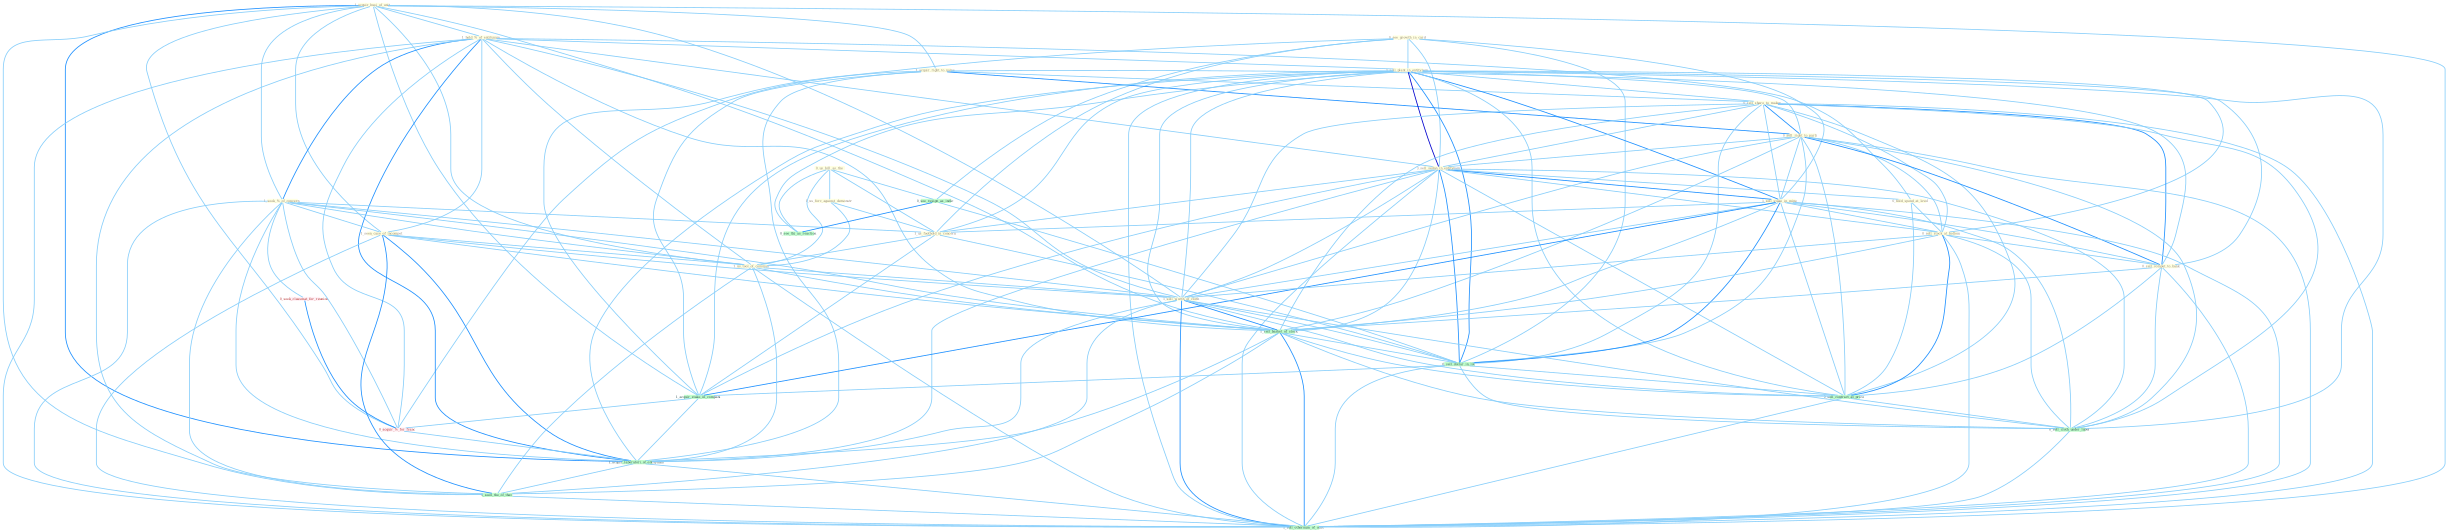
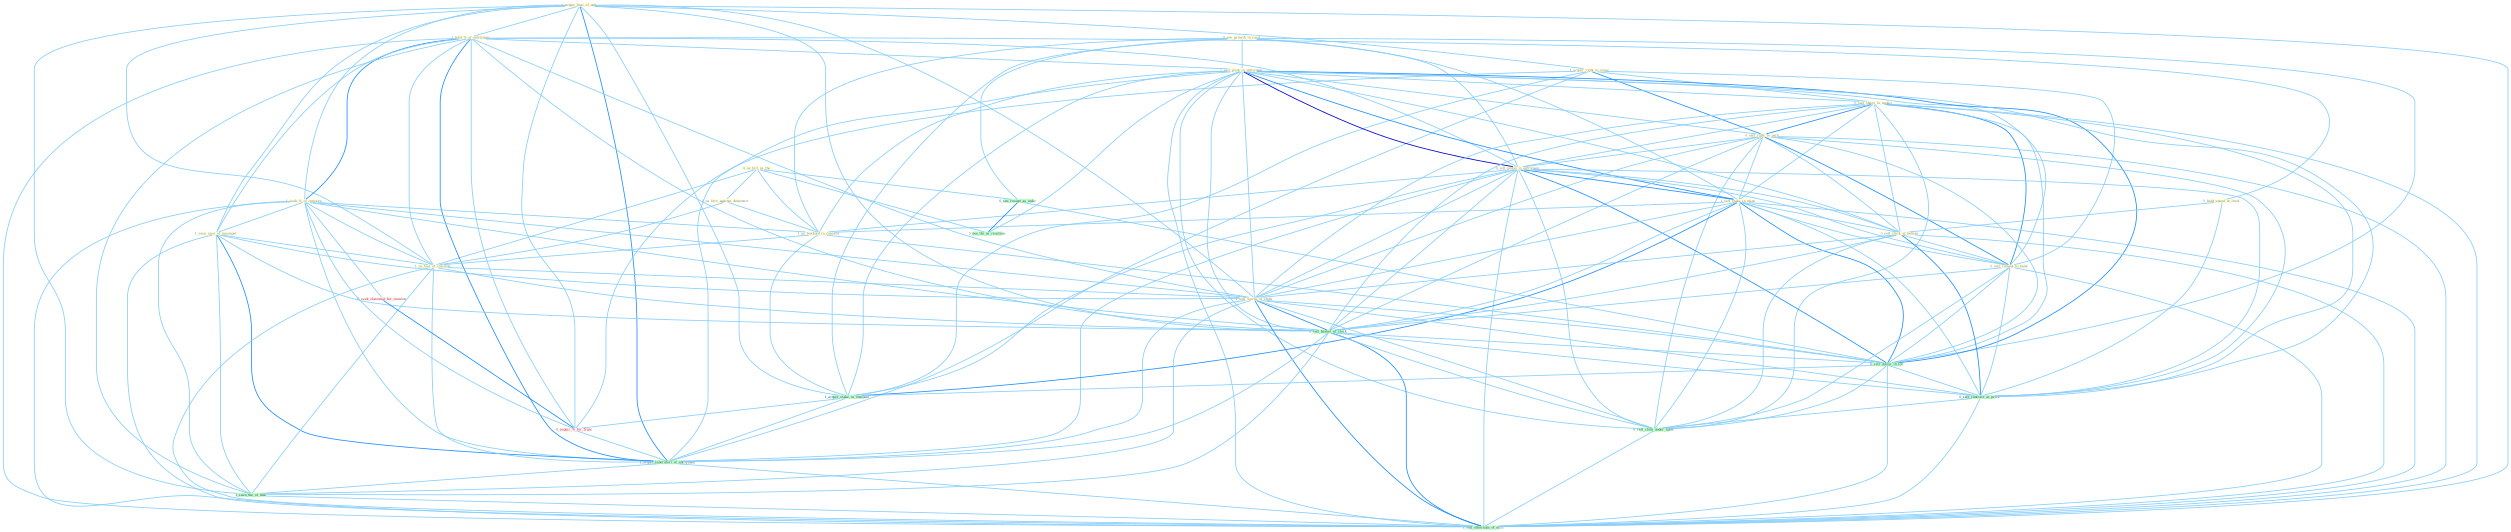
edge "0_sell_sedan_in_entitynam" -- "0_hold_spend_at_level": now "0_sell_sedan_in_entitynam" -- "0_sell_comput_to_bank"
edge "0_sell_comput_to_bank" -- "0_sell_dollar_in_lot": added
edge "1_seen_case_of_incompet" -- "1_seen_the_of_that": color #1e90ff -> #87cefa
